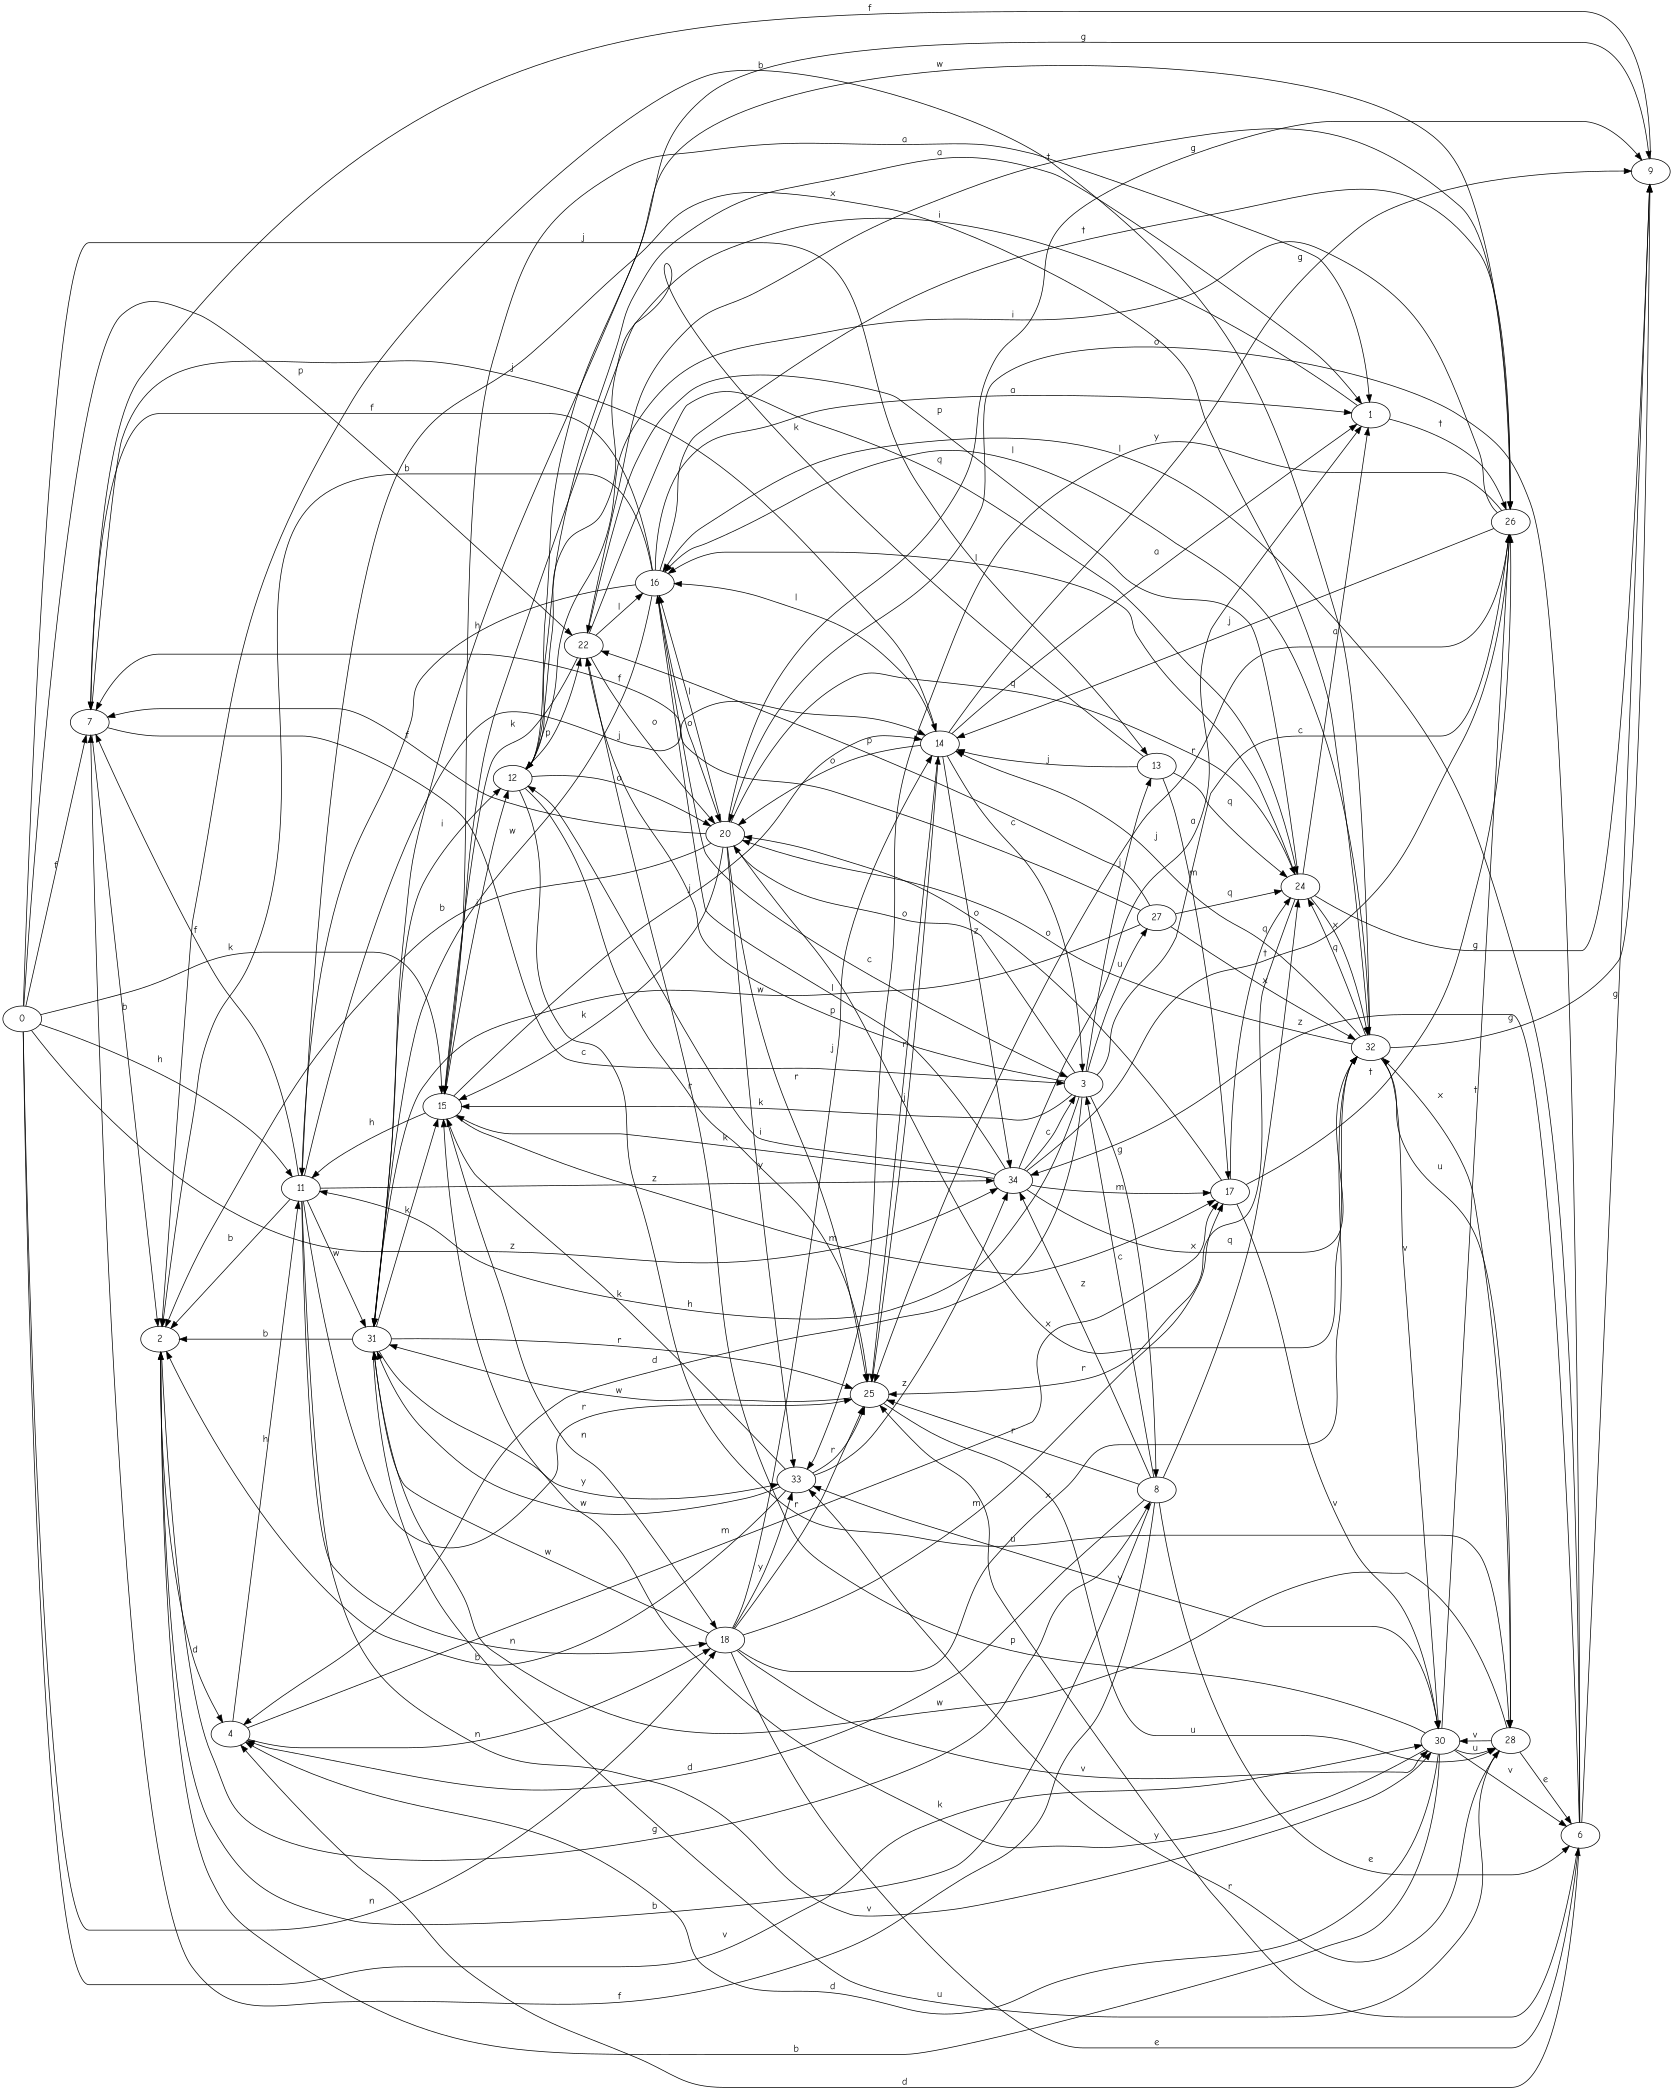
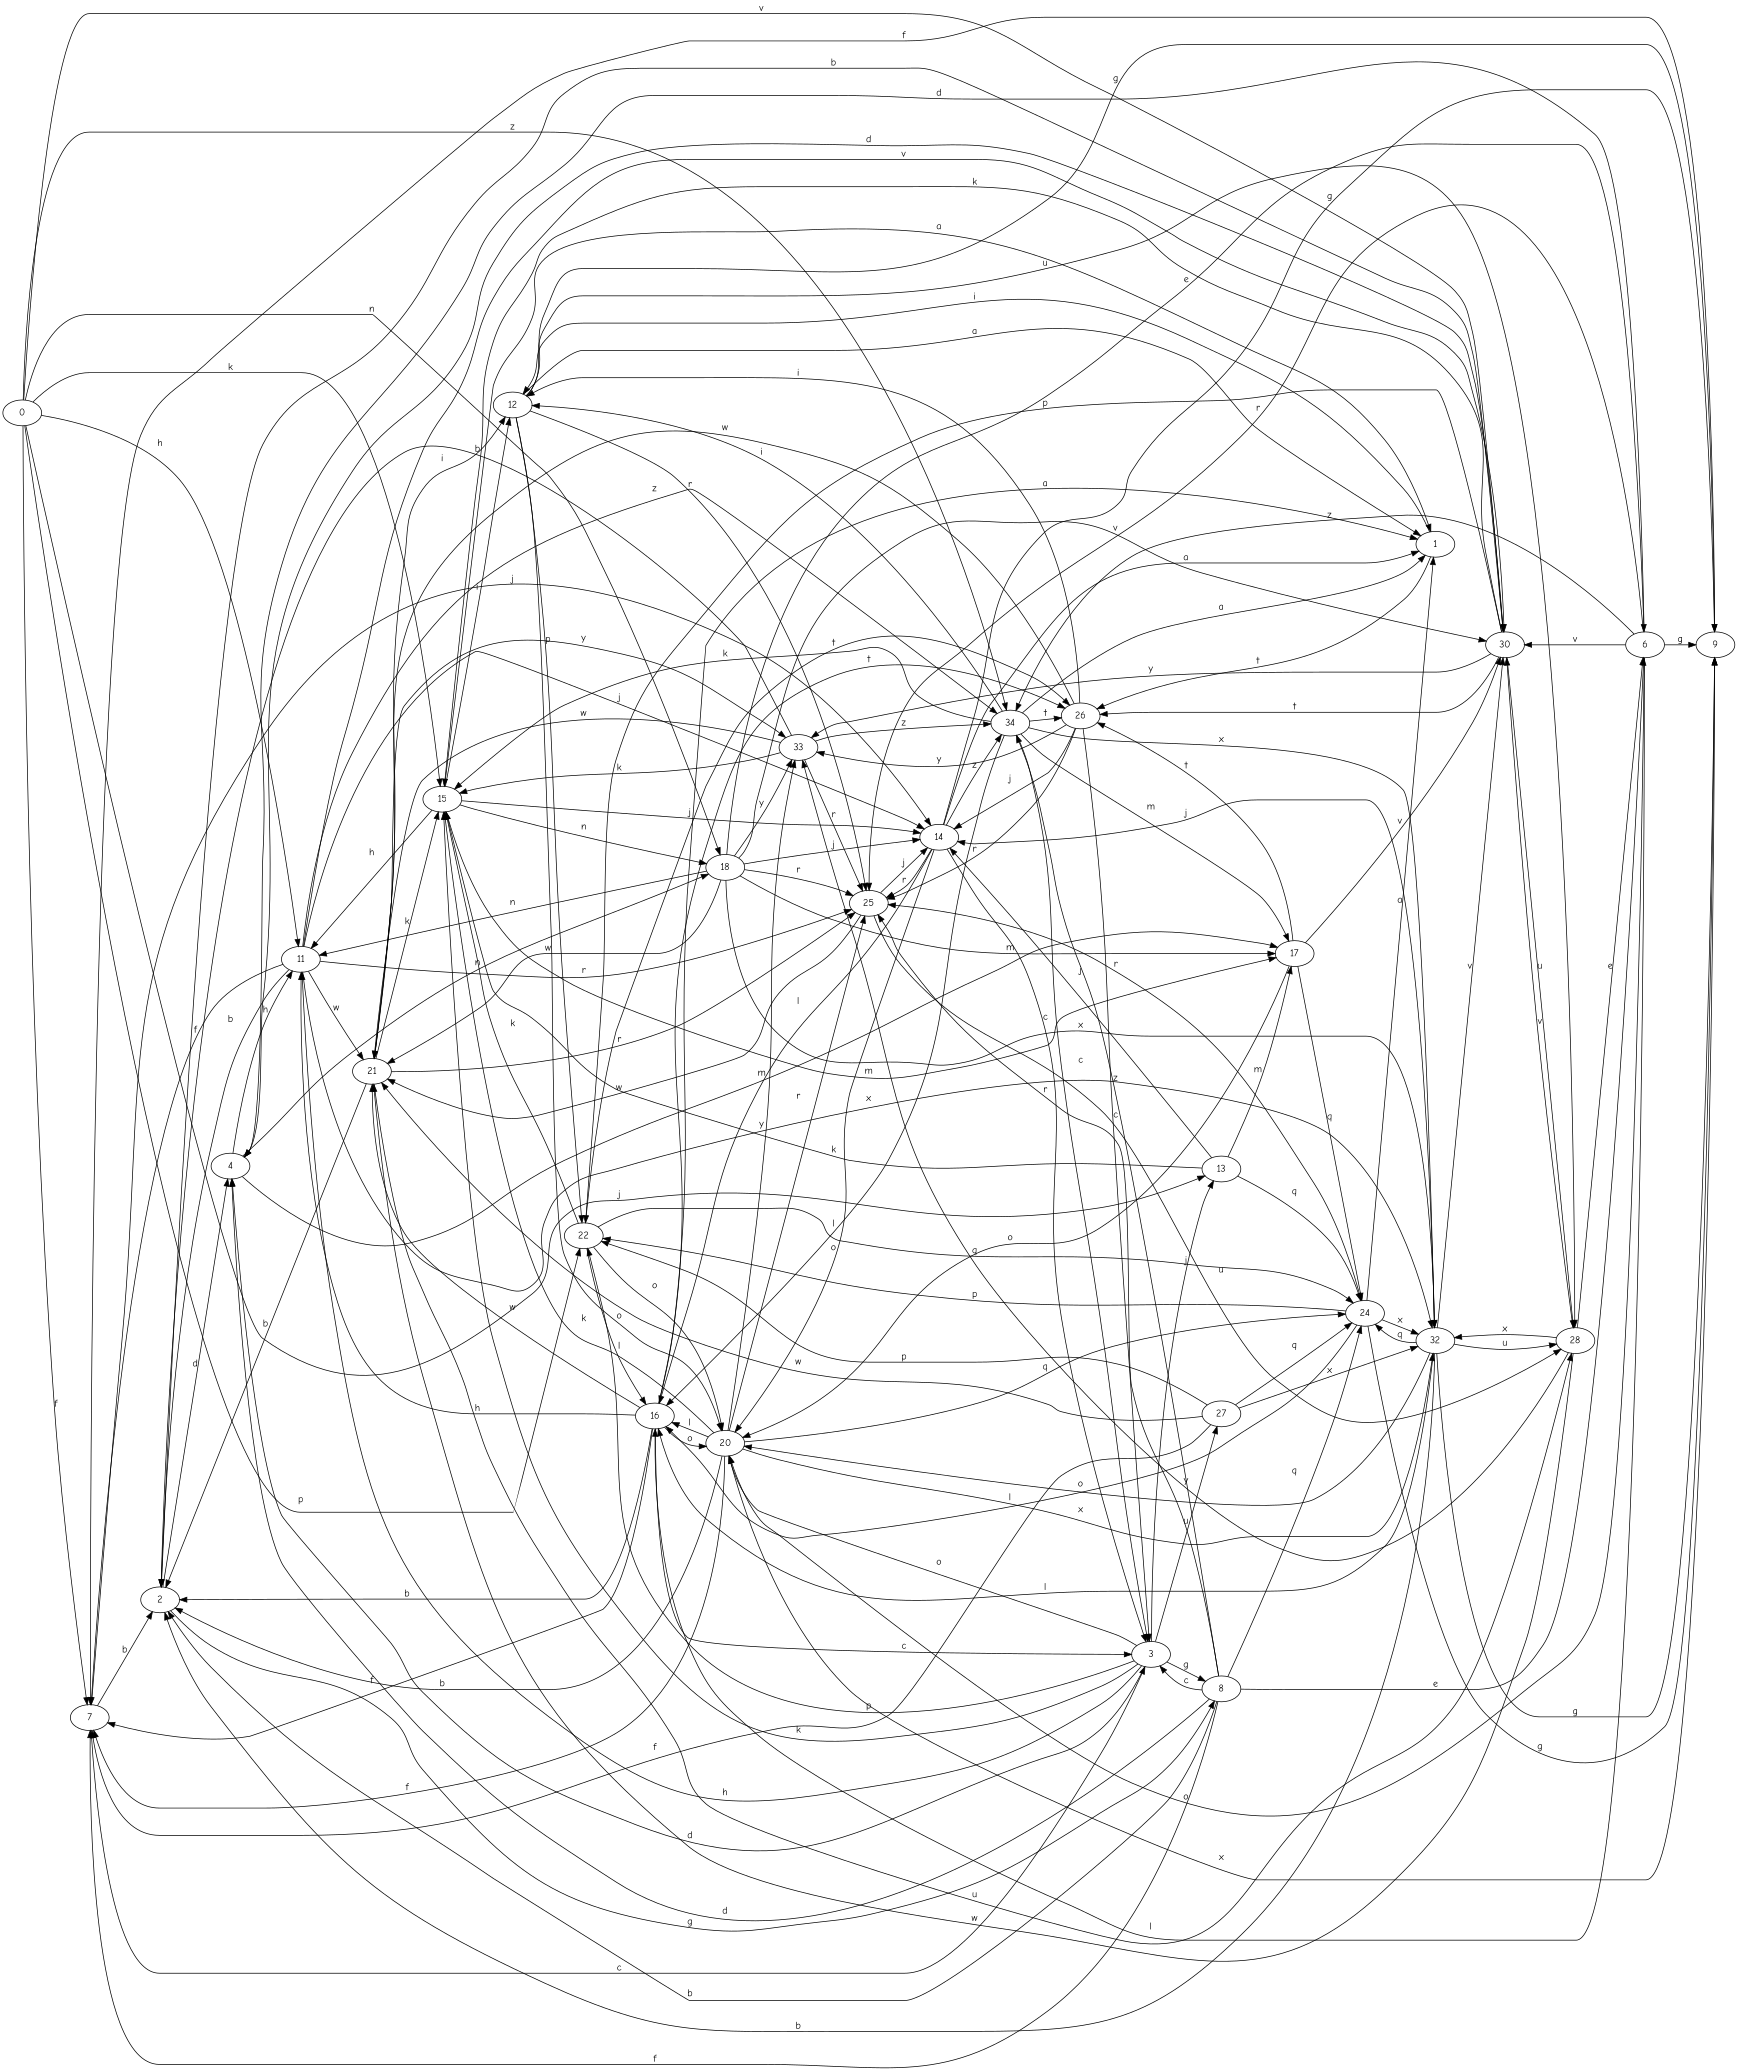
edge "20" -> "9": label "g" -> "x"
edge "3" -> "26": reversed
node "31": label "31" -> "21"
edge "11" -> "18": reversed
edge "30" -> "6": reversed
